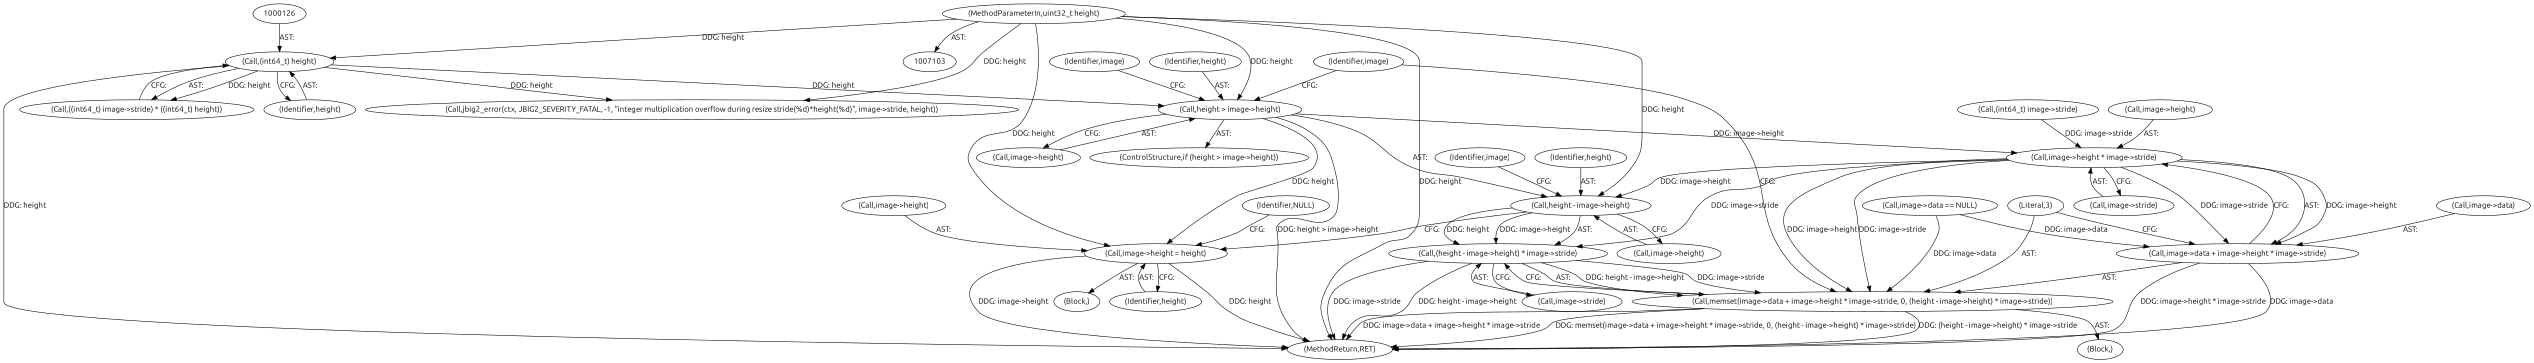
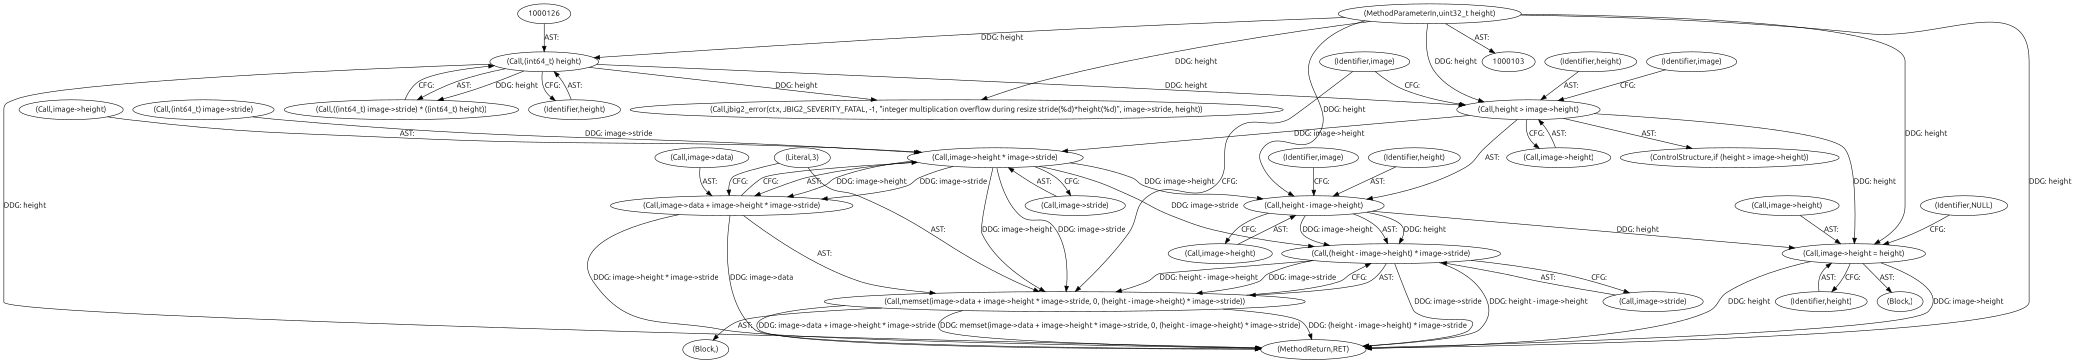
node "1007103": label "1007103" -> "1000103"
node "(Call,image->data == NULL)": removed
edge "(Call,height > image->height)" -> "(MethodReturn,RET)": removed, label "DDG: height > image->height"
edge "(Call,height - image->height)" -> "(Call,image->height = height)": label "CFG: " -> "DDG: height"
